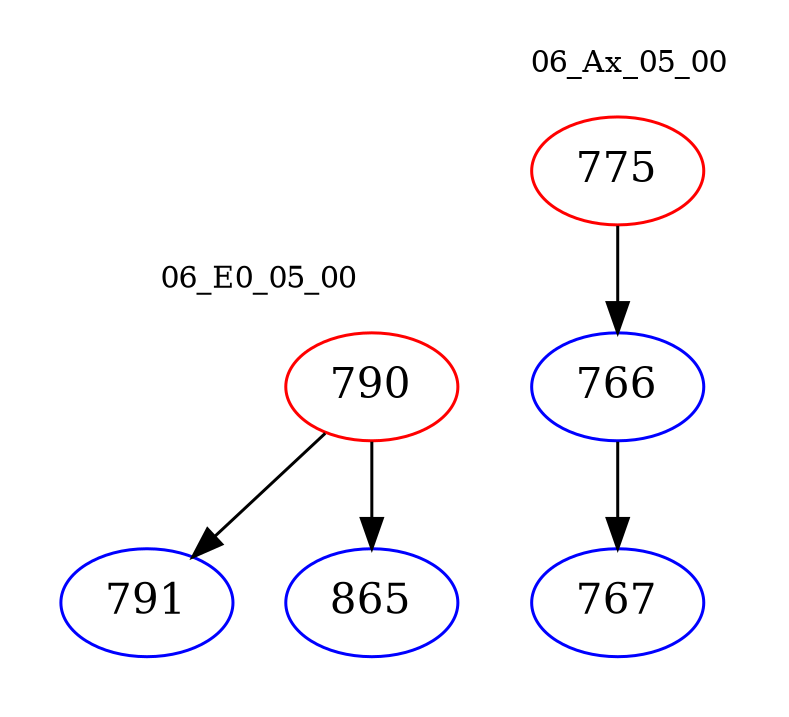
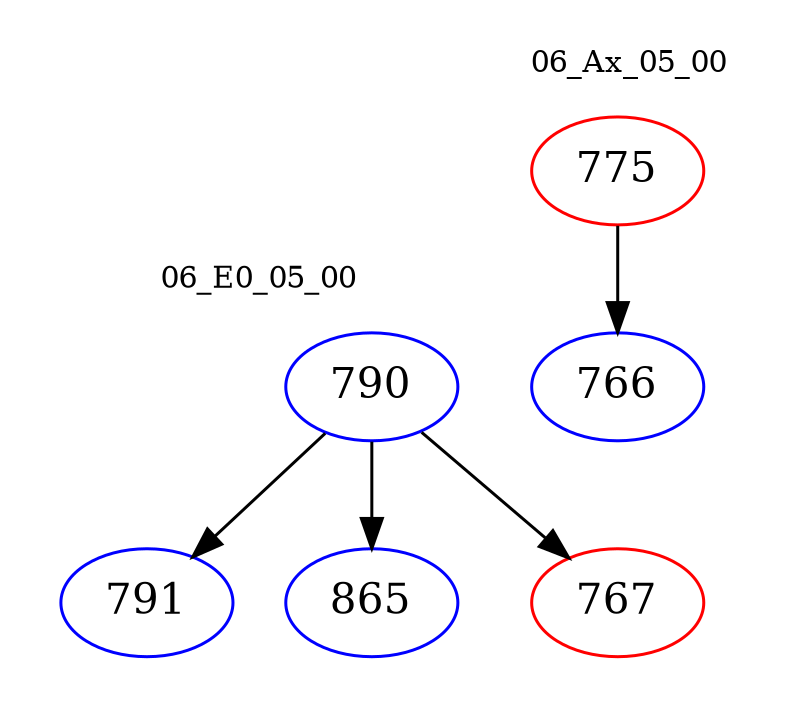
node "790": color red -> blue
edge "766" -> "767": now "790" -> "767"
node "767": color blue -> red
